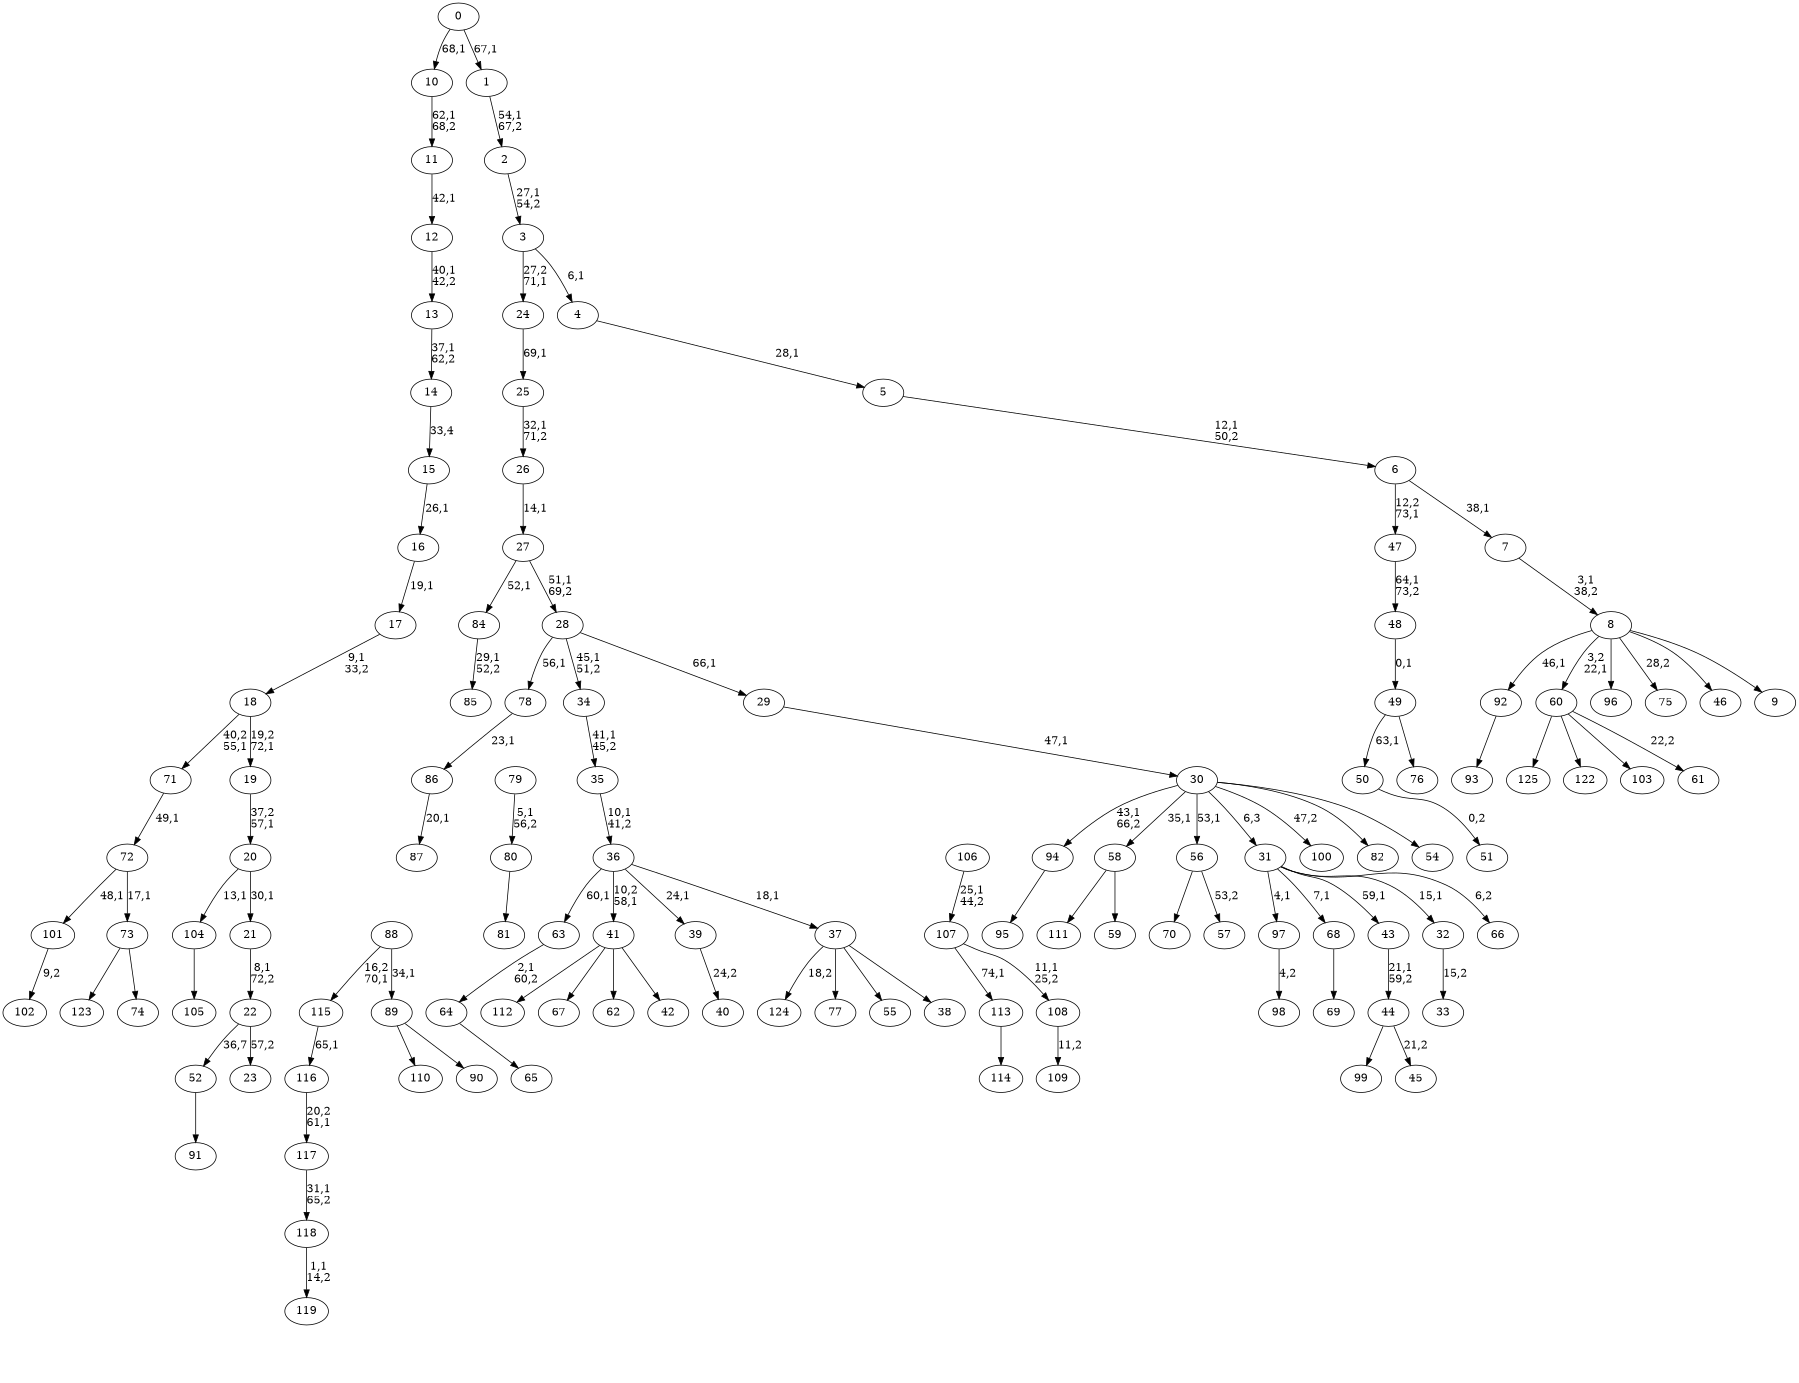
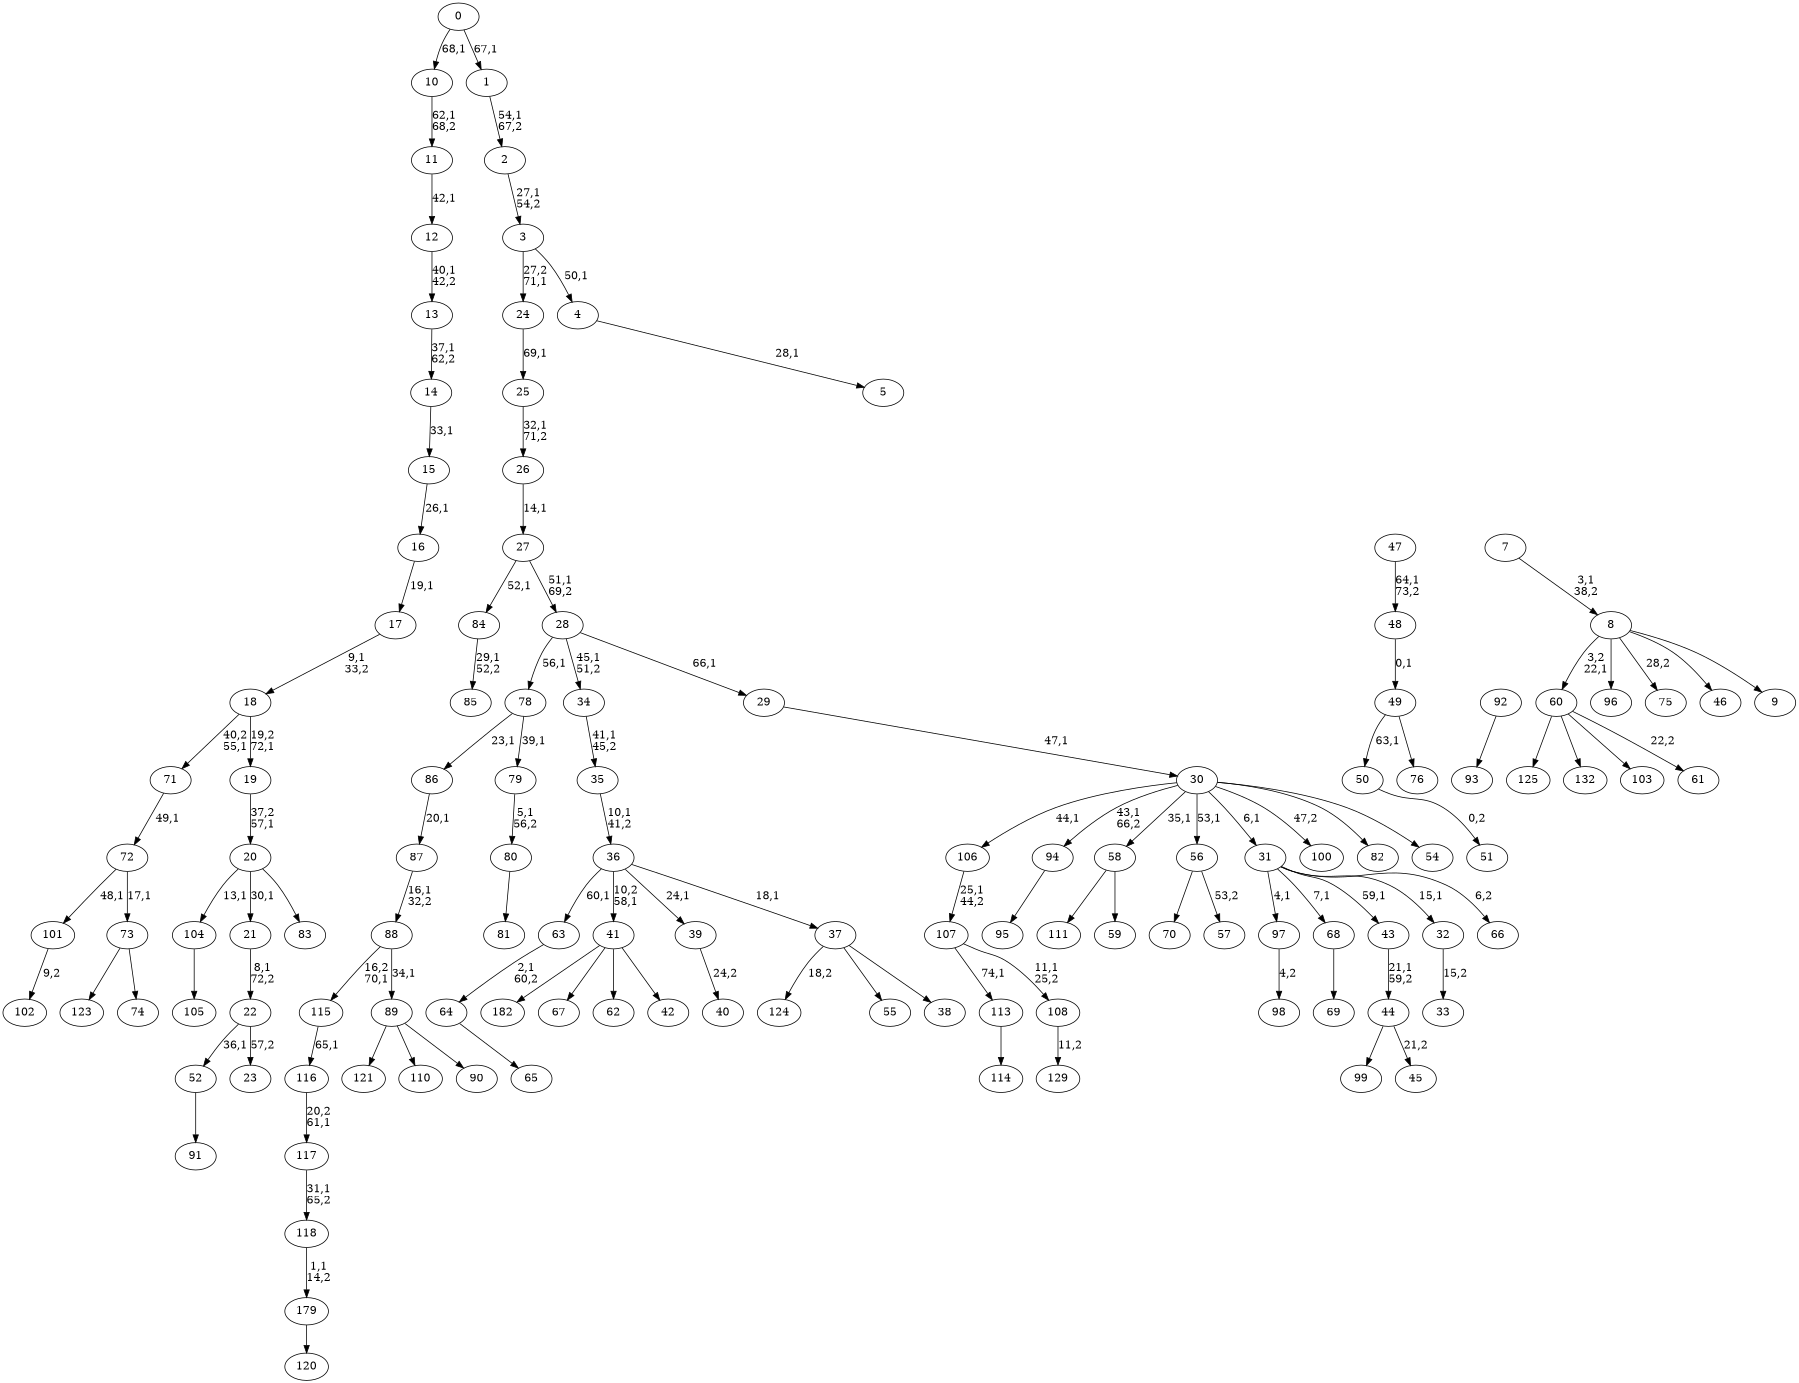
edge "3" -> "4": label "6,1" -> "50,1"
edge "14" -> "15": label "33,4" -> "33,1"
node "6": removed
edge "8" -> "92": removed, label "46,1"
edge "78" -> "79": added, label "39,1"
node "122": label "122" -> "132"
edge "30" -> "106": added, label "44,1"
edge "30" -> "31": label "6,3" -> "6,1"
edge "87" -> "88": added, label "16,1 32,2"
node "83": added
node "112": label "112" -> "182"
node "77": removed
edge "22" -> "52": label "36,7" -> "36,1"
node "121": added
node "109": label "109" -> "129"
node "119": label "119" -> "179"
node "120": added
